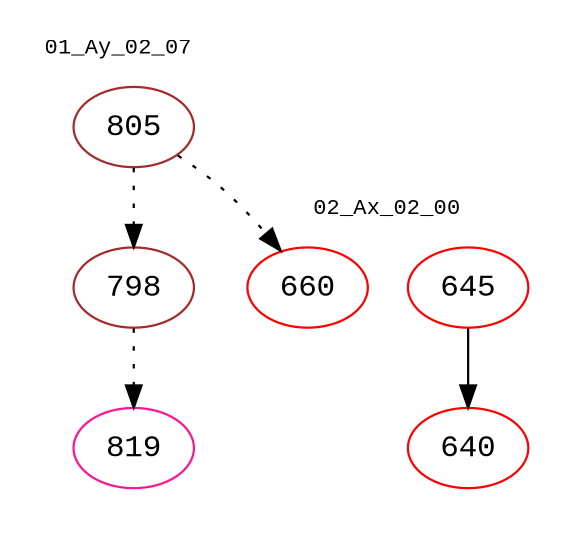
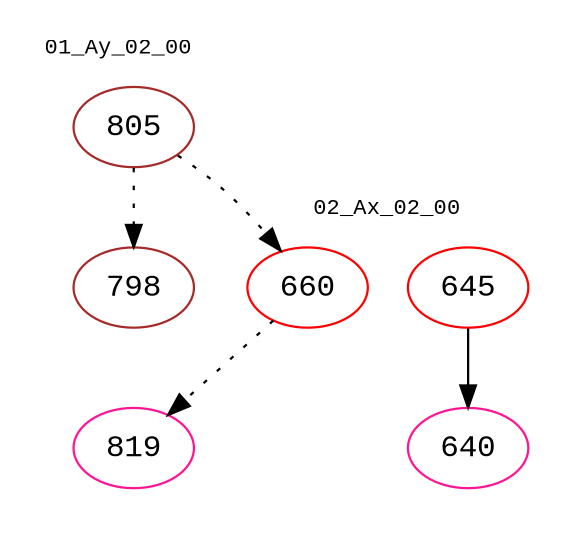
cluster "01_Ay_02_07": label "01_Ay_02_07" -> "01_Ay_02_00"
edge "798" -> "819": now "660" -> "819"
node "640": color red -> deeppink
